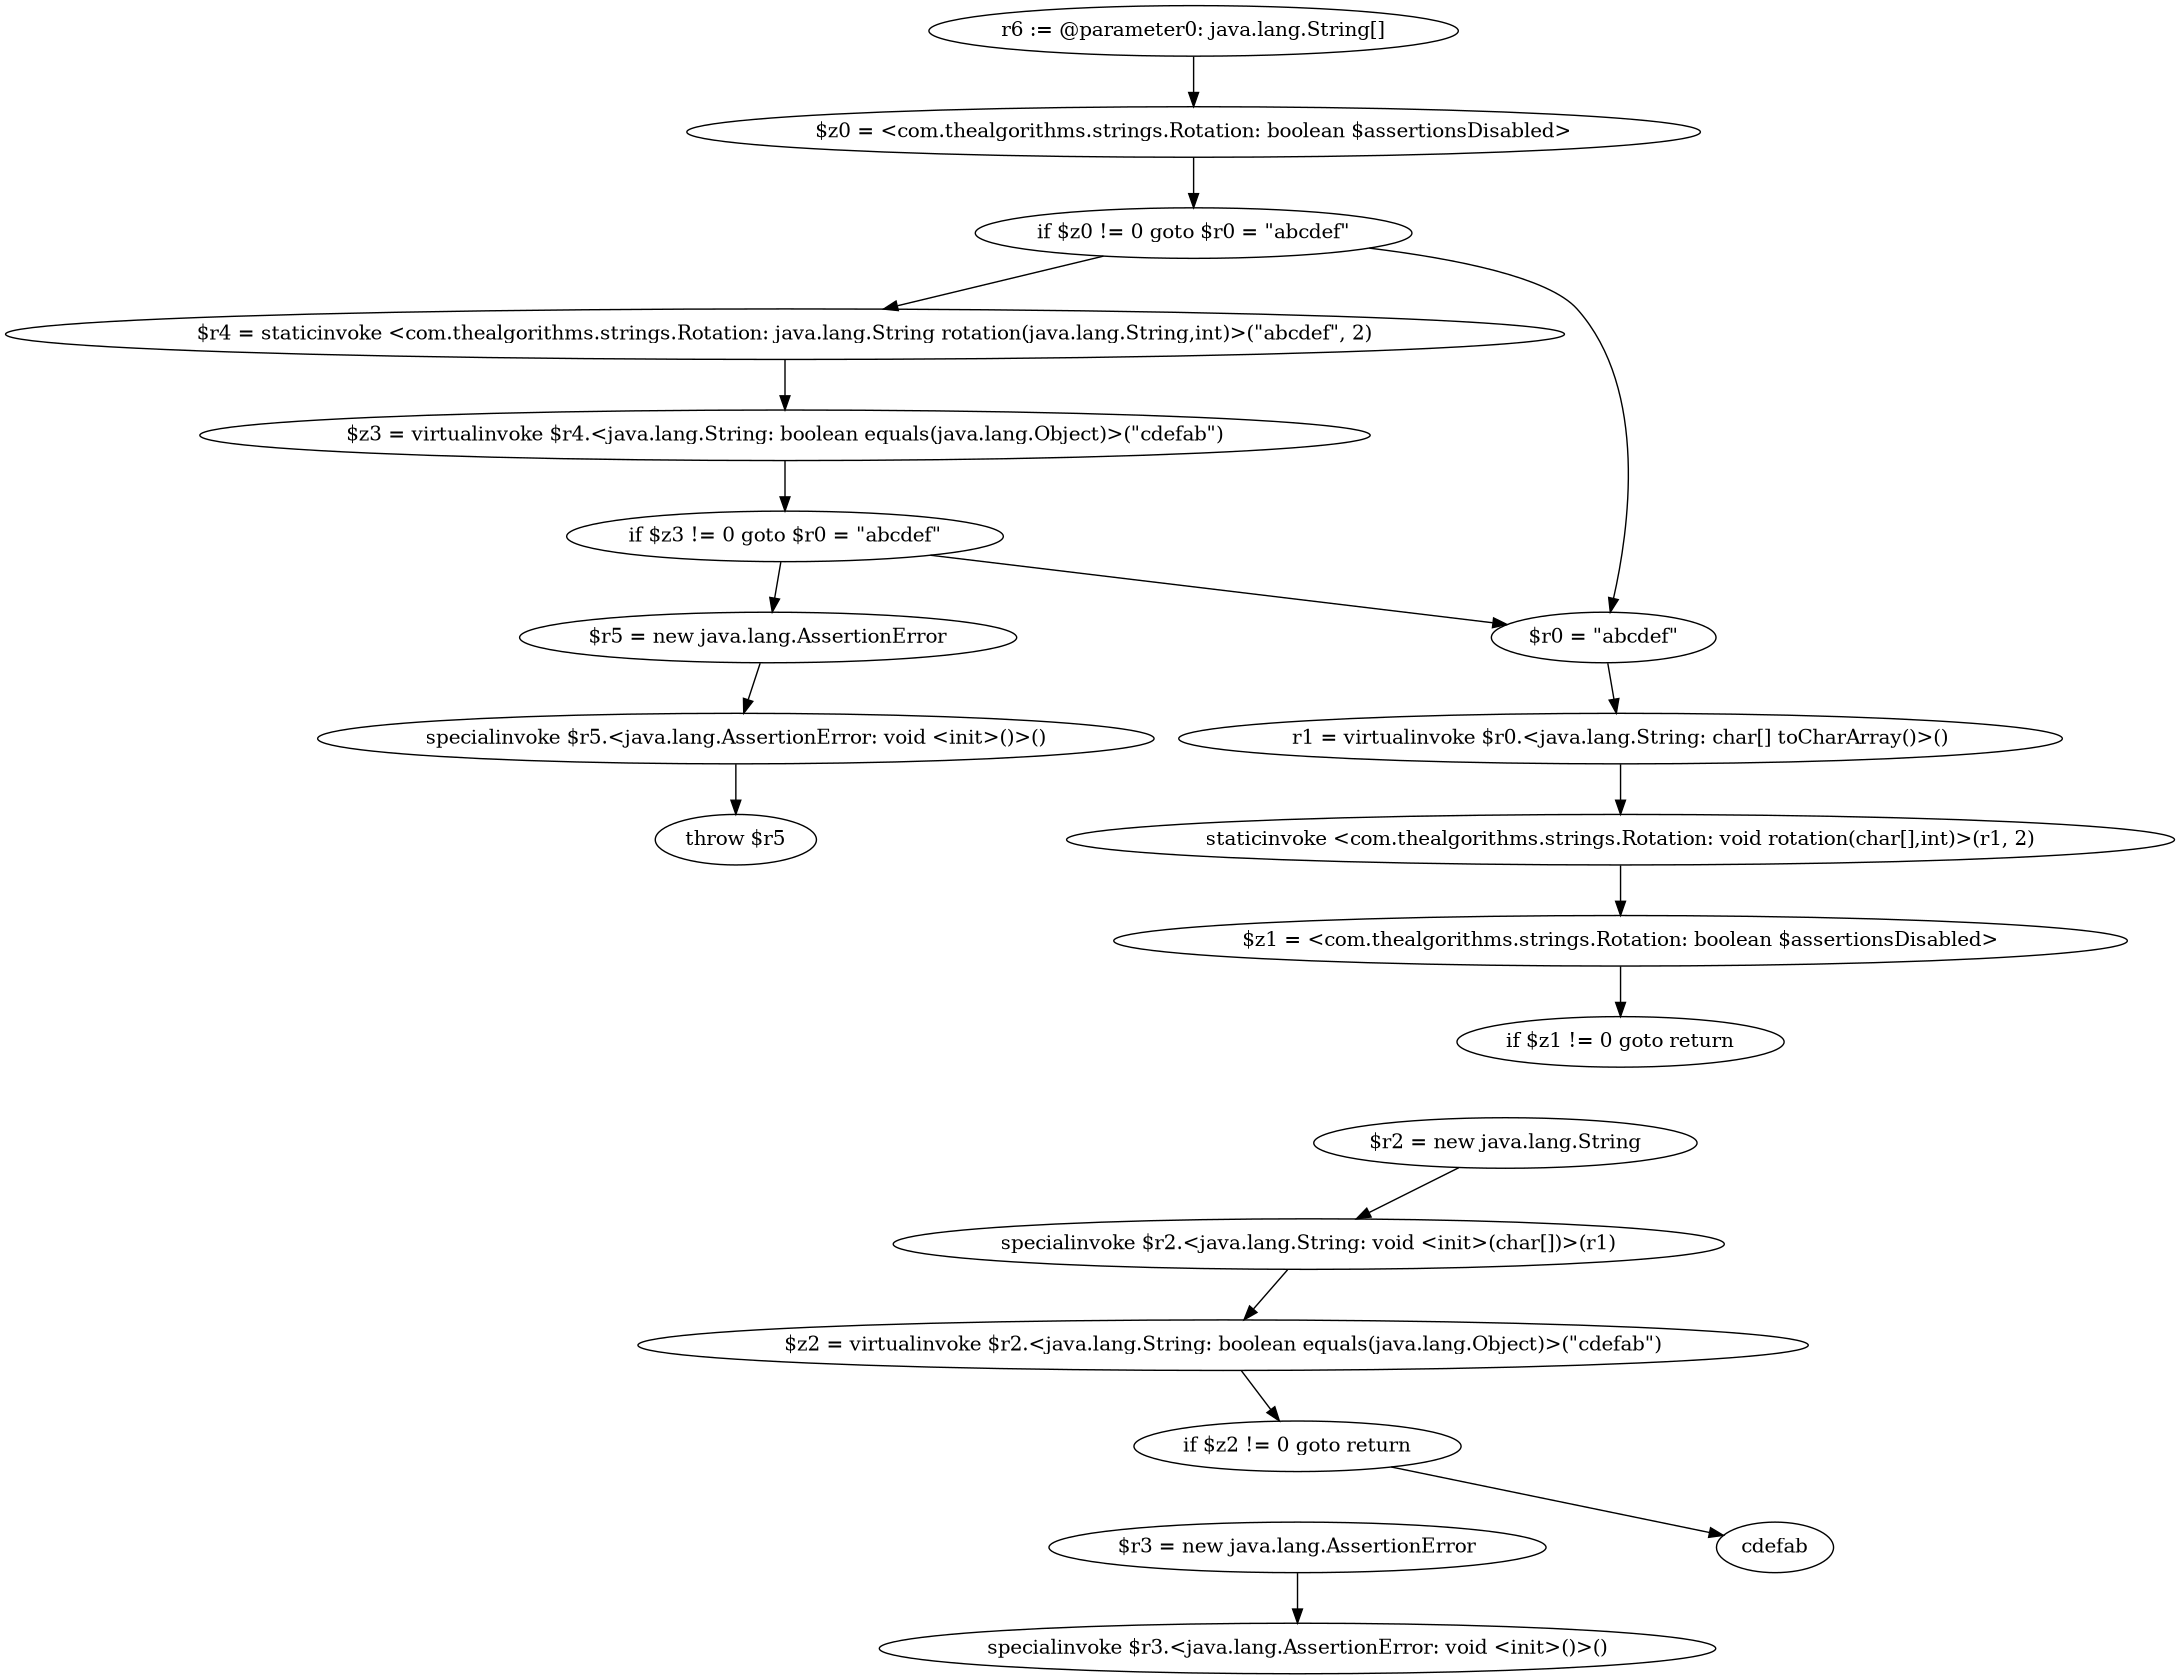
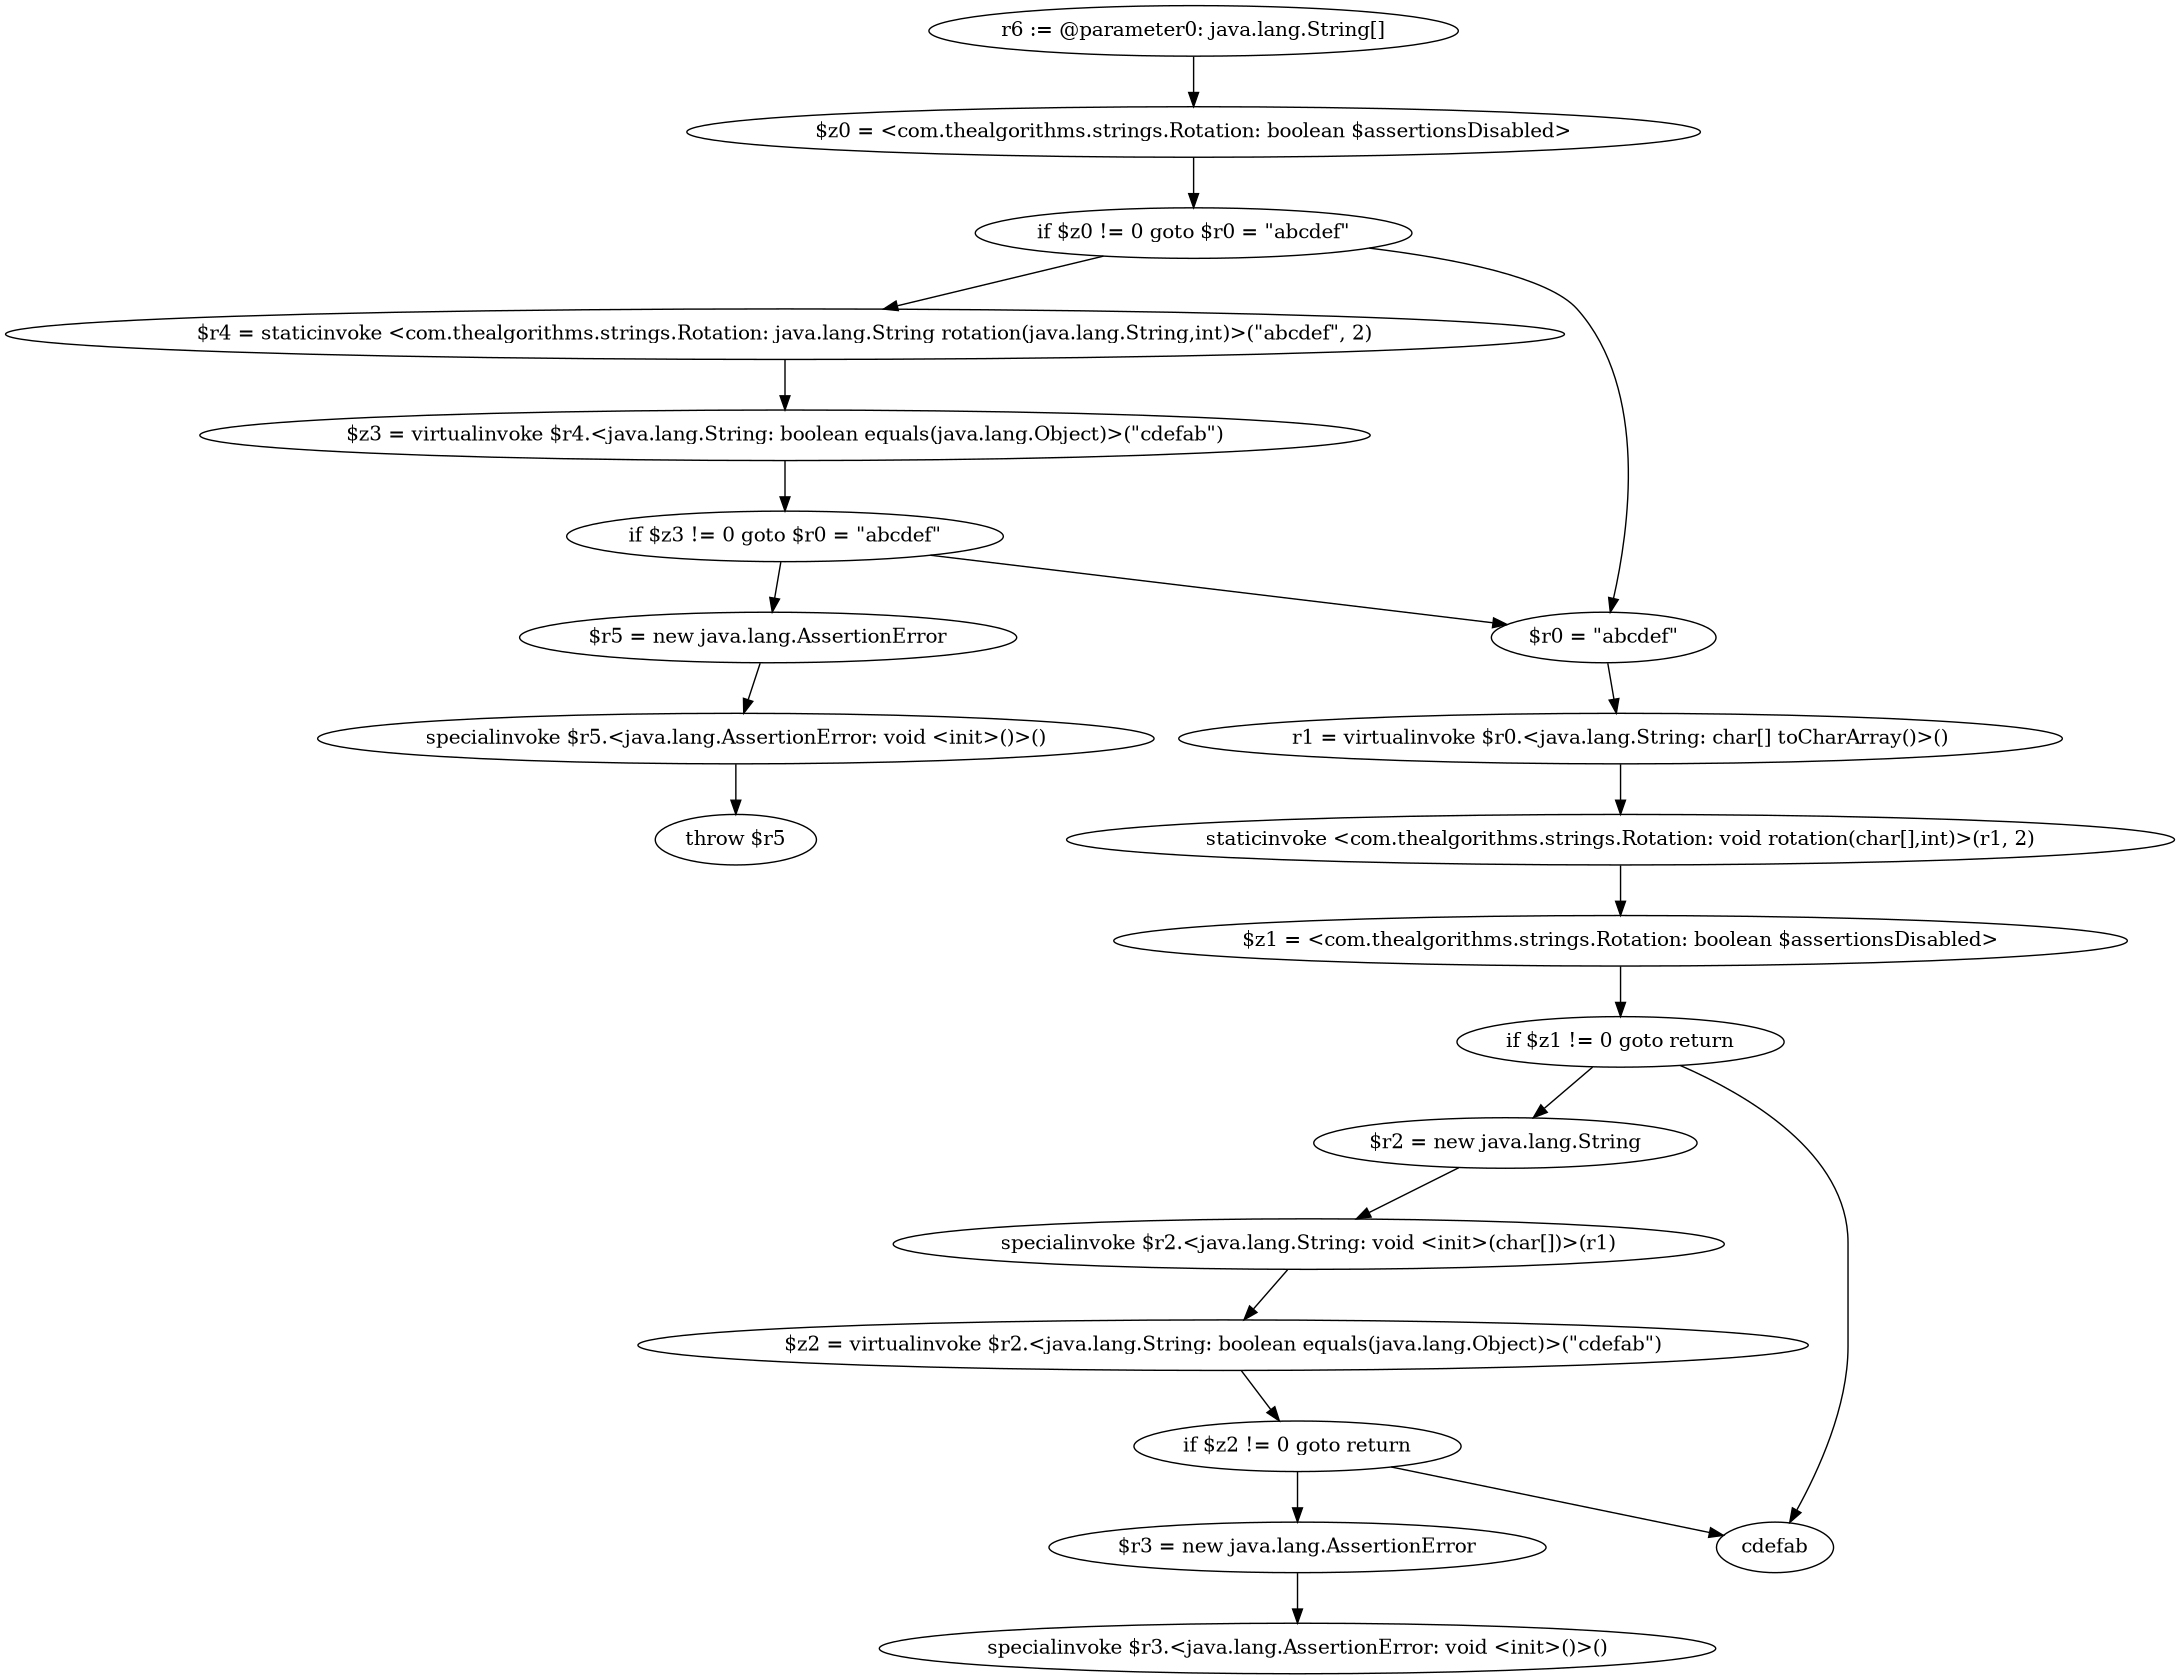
edge "if $z1 != 0 goto return" -> "$r2 = new java.lang.String": added
edge "if $z1 != 0 goto return" -> "cdefab": added
edge "if $z2 != 0 goto return" -> "$r3 = new java.lang.AssertionError": added
